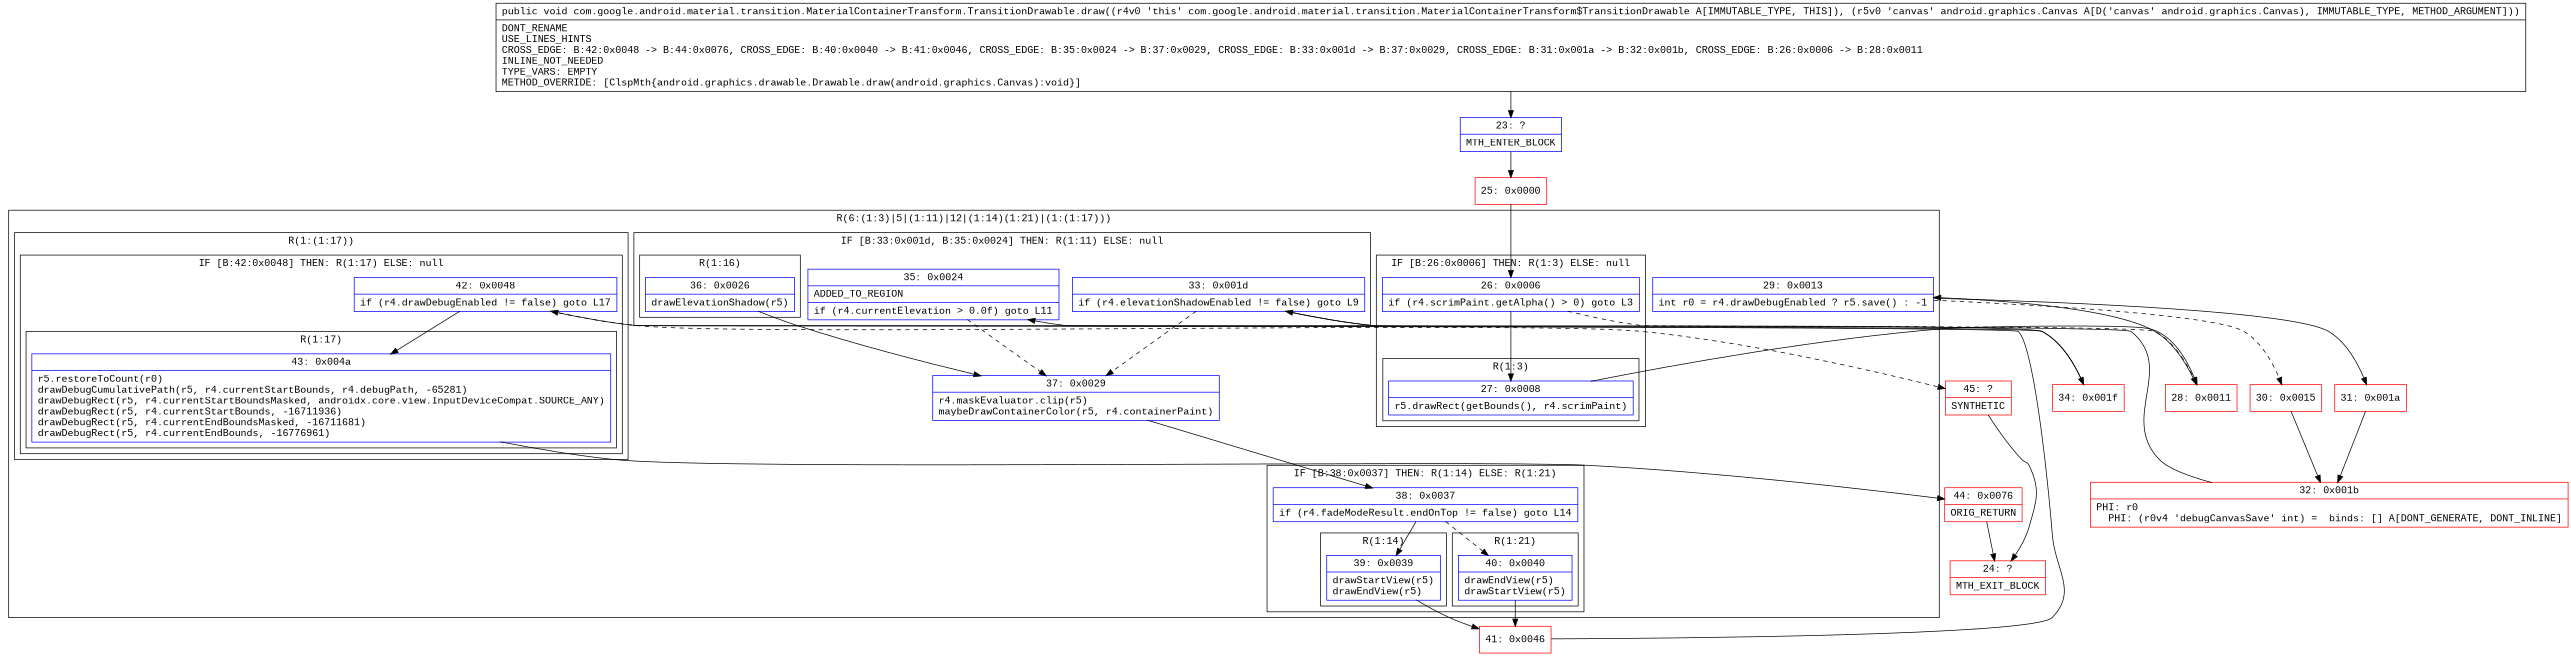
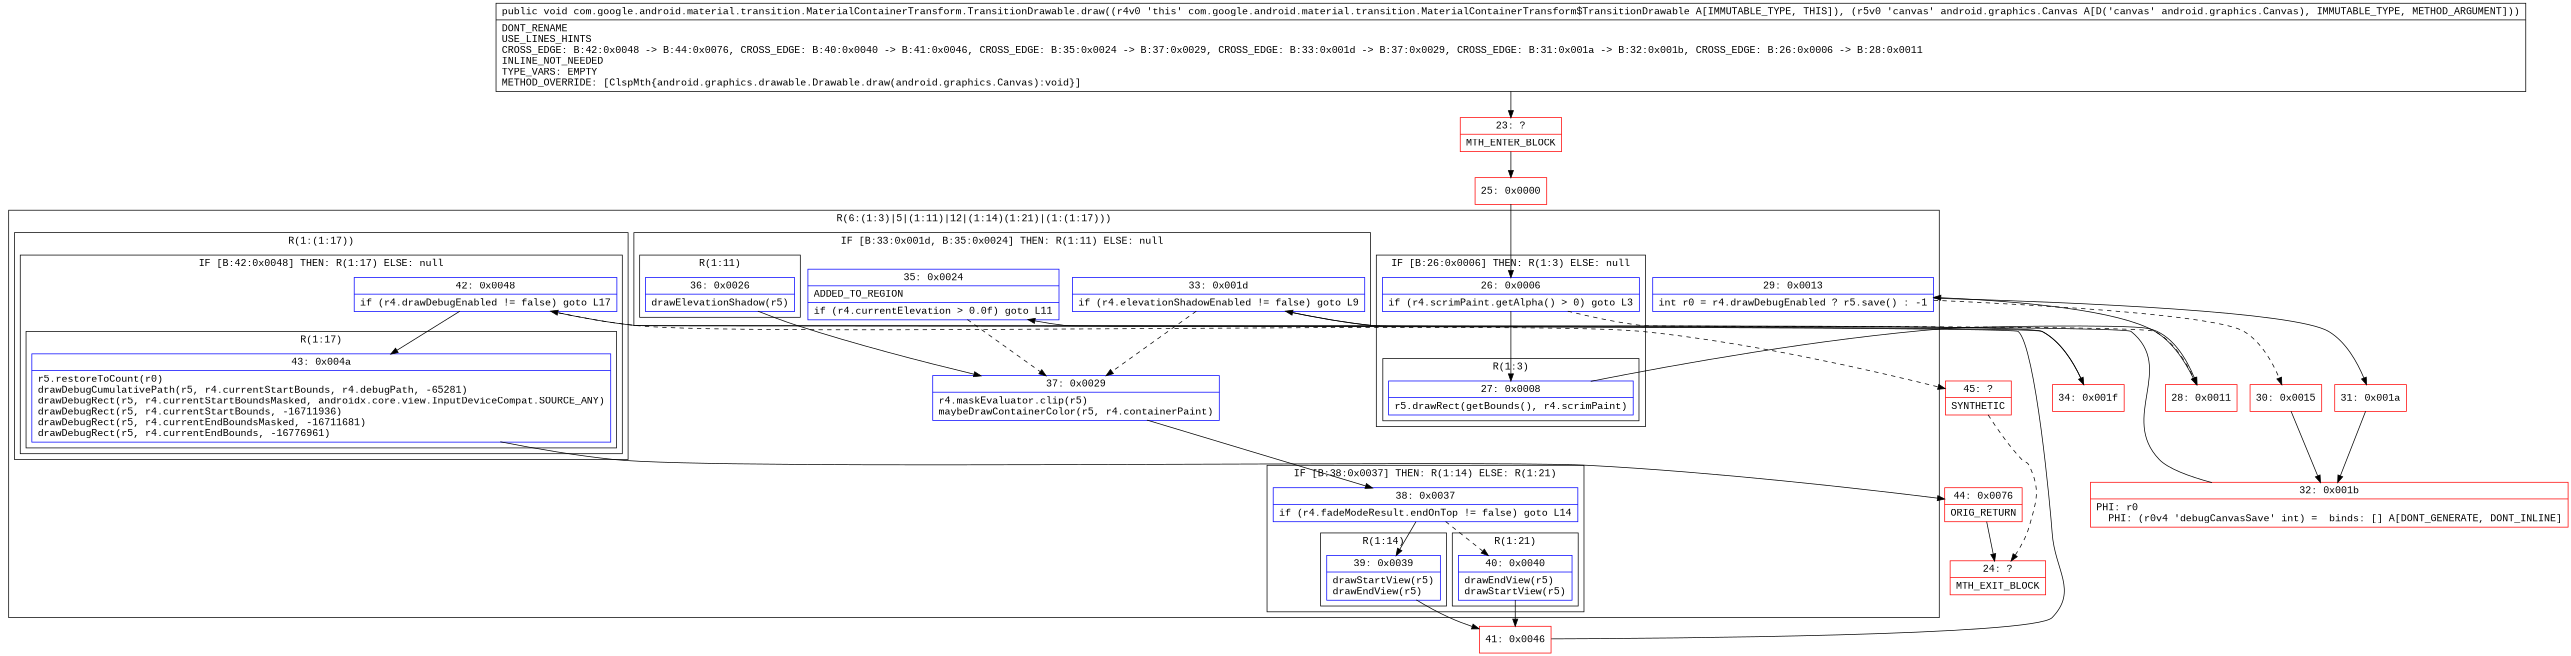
node "23: ?": color blue -> red
cluster "R(1:16)": label "R(1:16)" -> "R(1:11)"
edge "45: ?" -> "24: ?": style solid -> dashed
